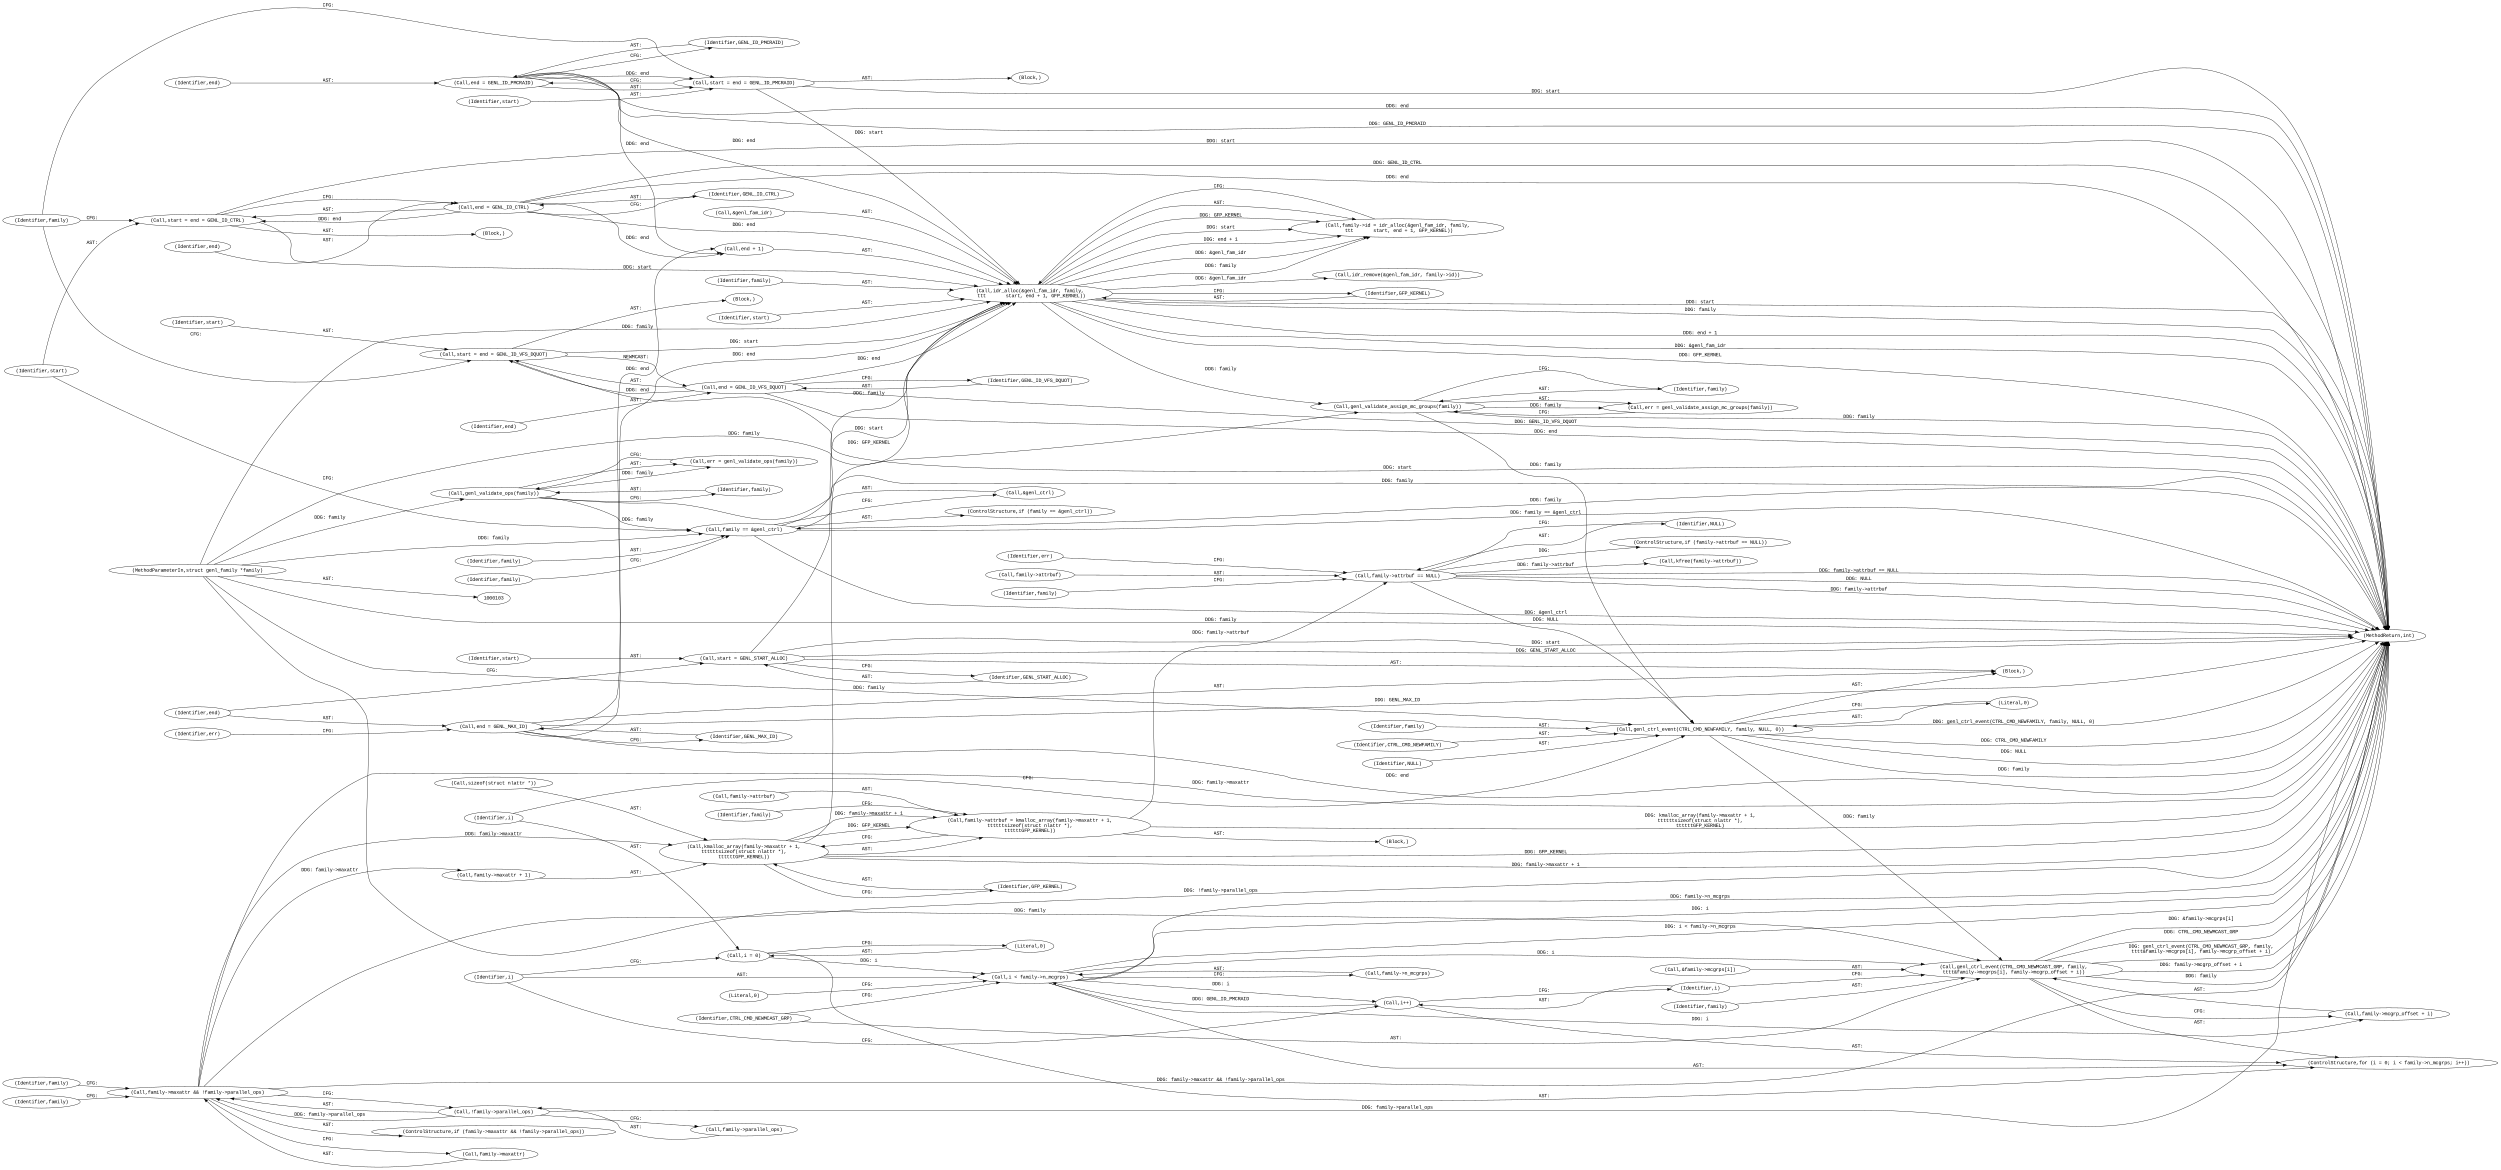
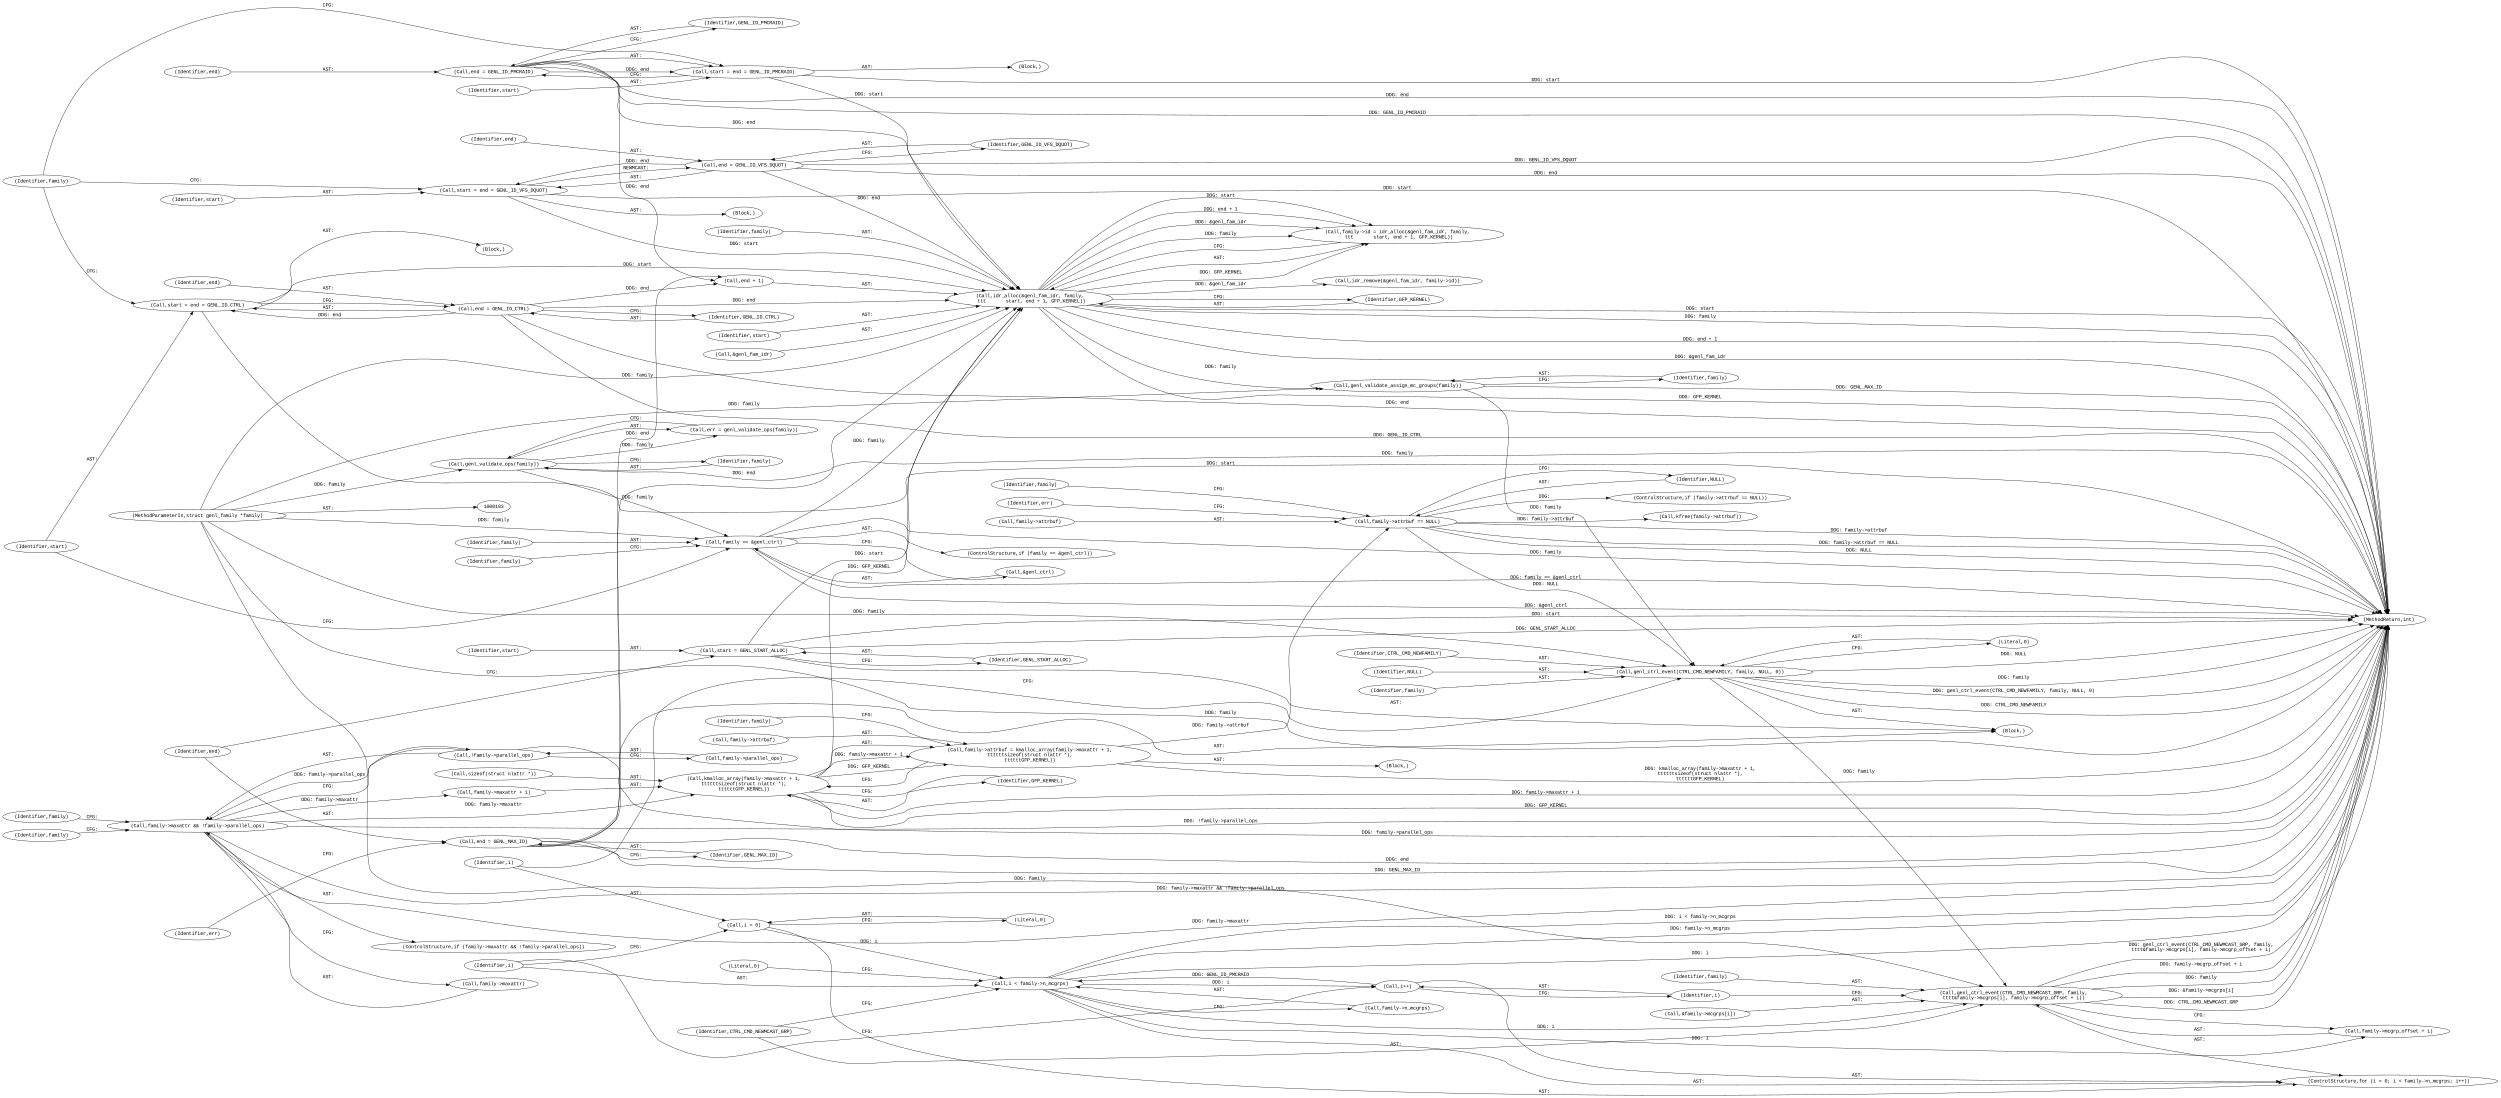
node "(Call,err = genl_validate_assign_mc_groups(family))": removed
edge "(Call,genl_validate_assign_mc_groups(family))" -> "(MethodReturn,int)": label "DDG: family" -> "DDG: GENL_MAX_ID"
